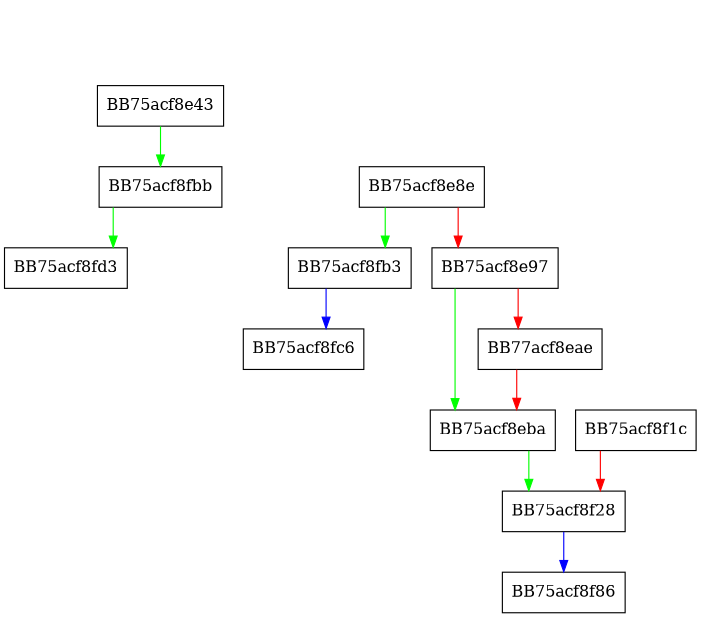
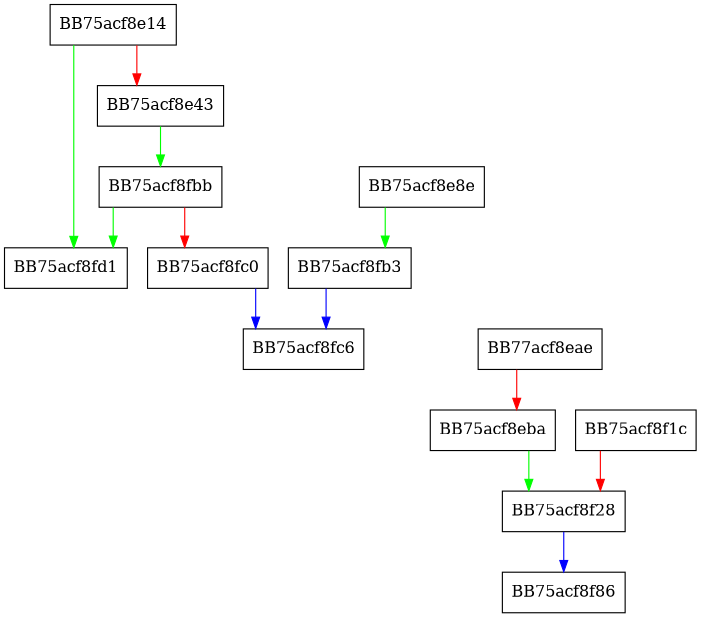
node "BB75acf8e14": added
node "BB75acf8fd3": label "BB75acf8fd3" -> "BB75acf8fd1"
node "BB75acf8fc0": added
node "BB75acf8e97": removed
